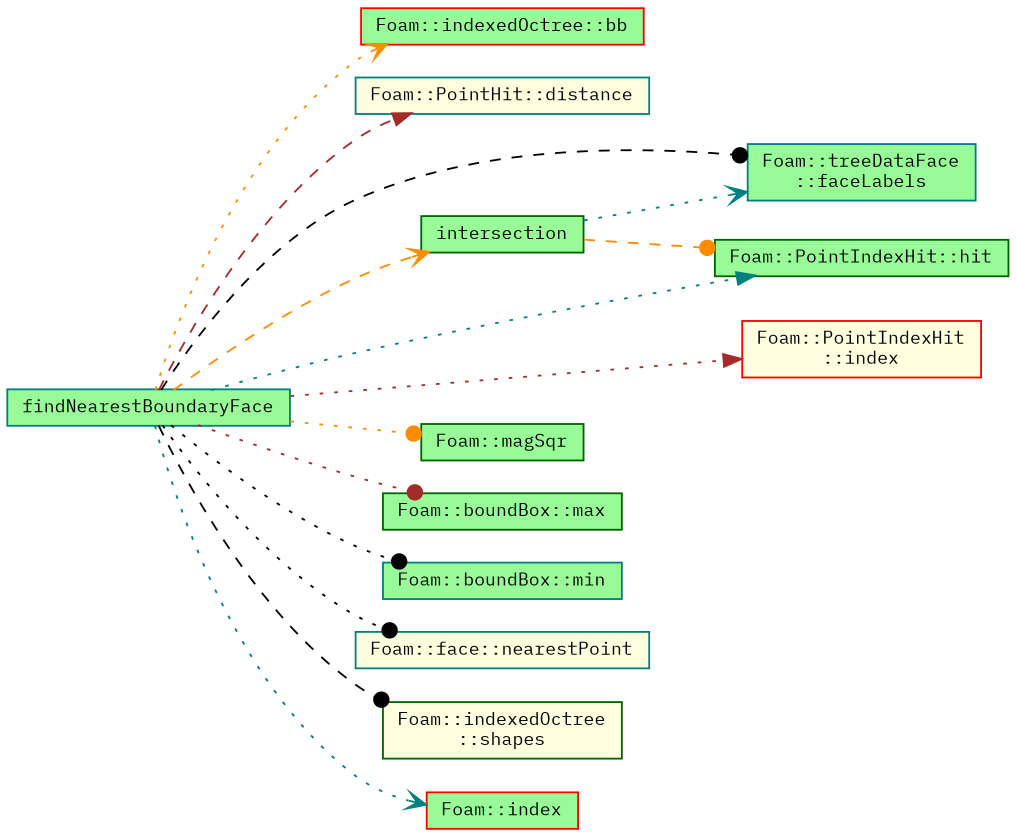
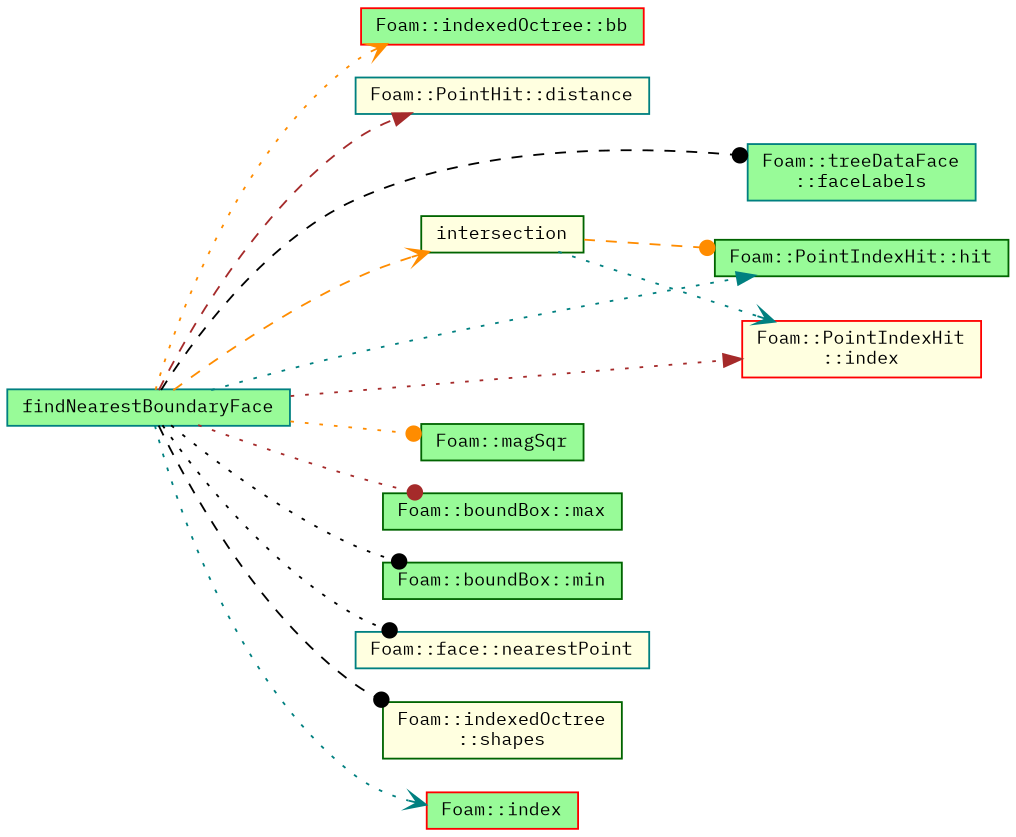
edge "intersection" -> "Foam::treeDataFace ::faceLabels": now "intersection" -> "Foam::PointIndexHit ::index"
node "intersection": fillcolor palegreen -> lightyellow
node "Foam::boundBox::min": color teal -> darkgreen
